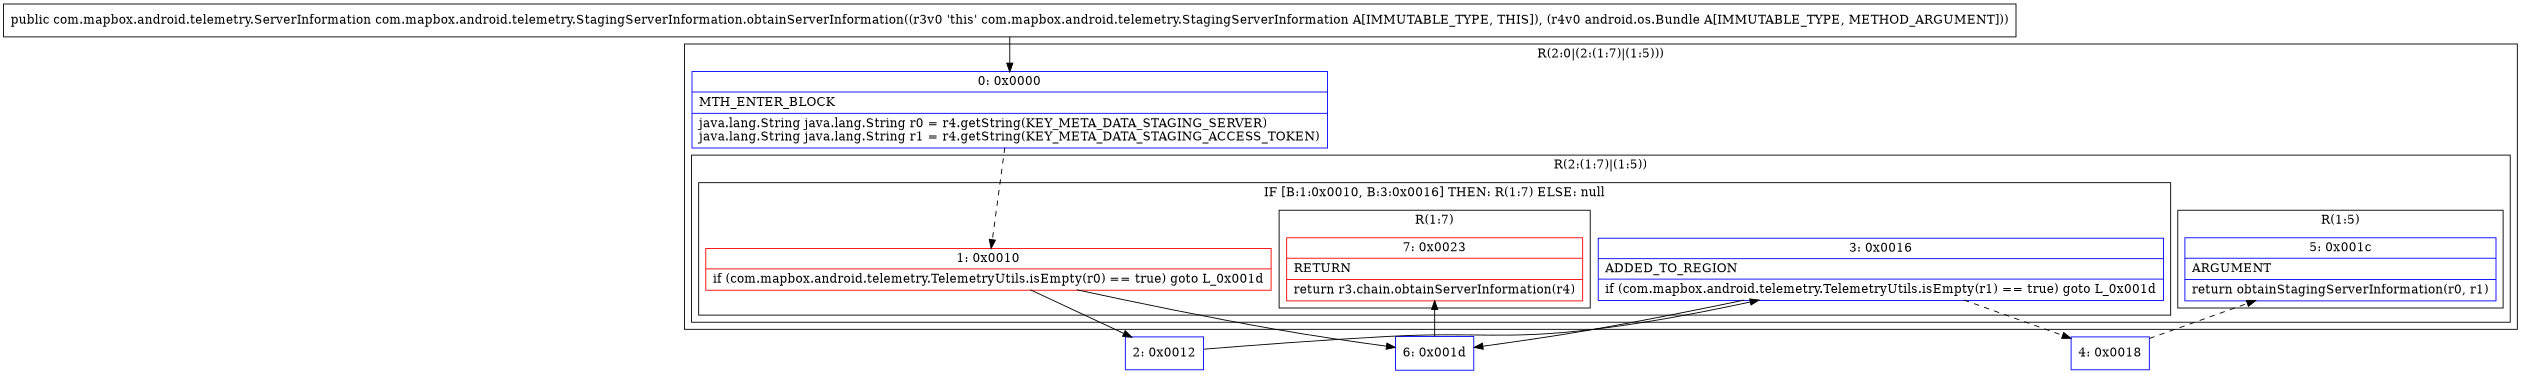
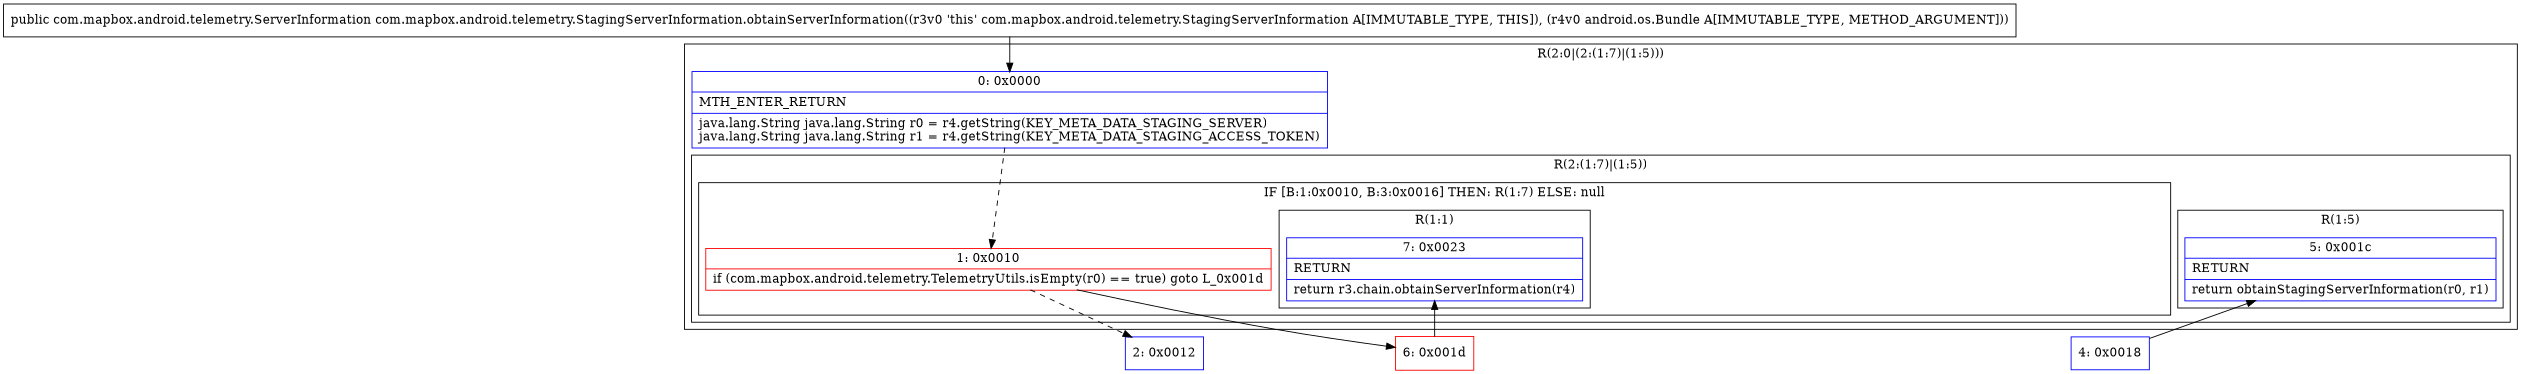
node "0: 0x0000": text "MTH_ENTER_BLOCK" -> "MTH_ENTER_RETURN"
cluster "R(1:7)": label "R(1:7)" -> "R(1:1)"
node "5: 0x001c": text "ARGUMENT" -> "RETURN"
node "7: 0x0023": color red -> blue
node "3: 0x0016": removed
edge "1: 0x0010" -> "2: 0x0012": style solid -> dashed
edge "4: 0x0018" -> "5: 0x001c": style dashed -> solid
node "6: 0x001d": color blue -> red
